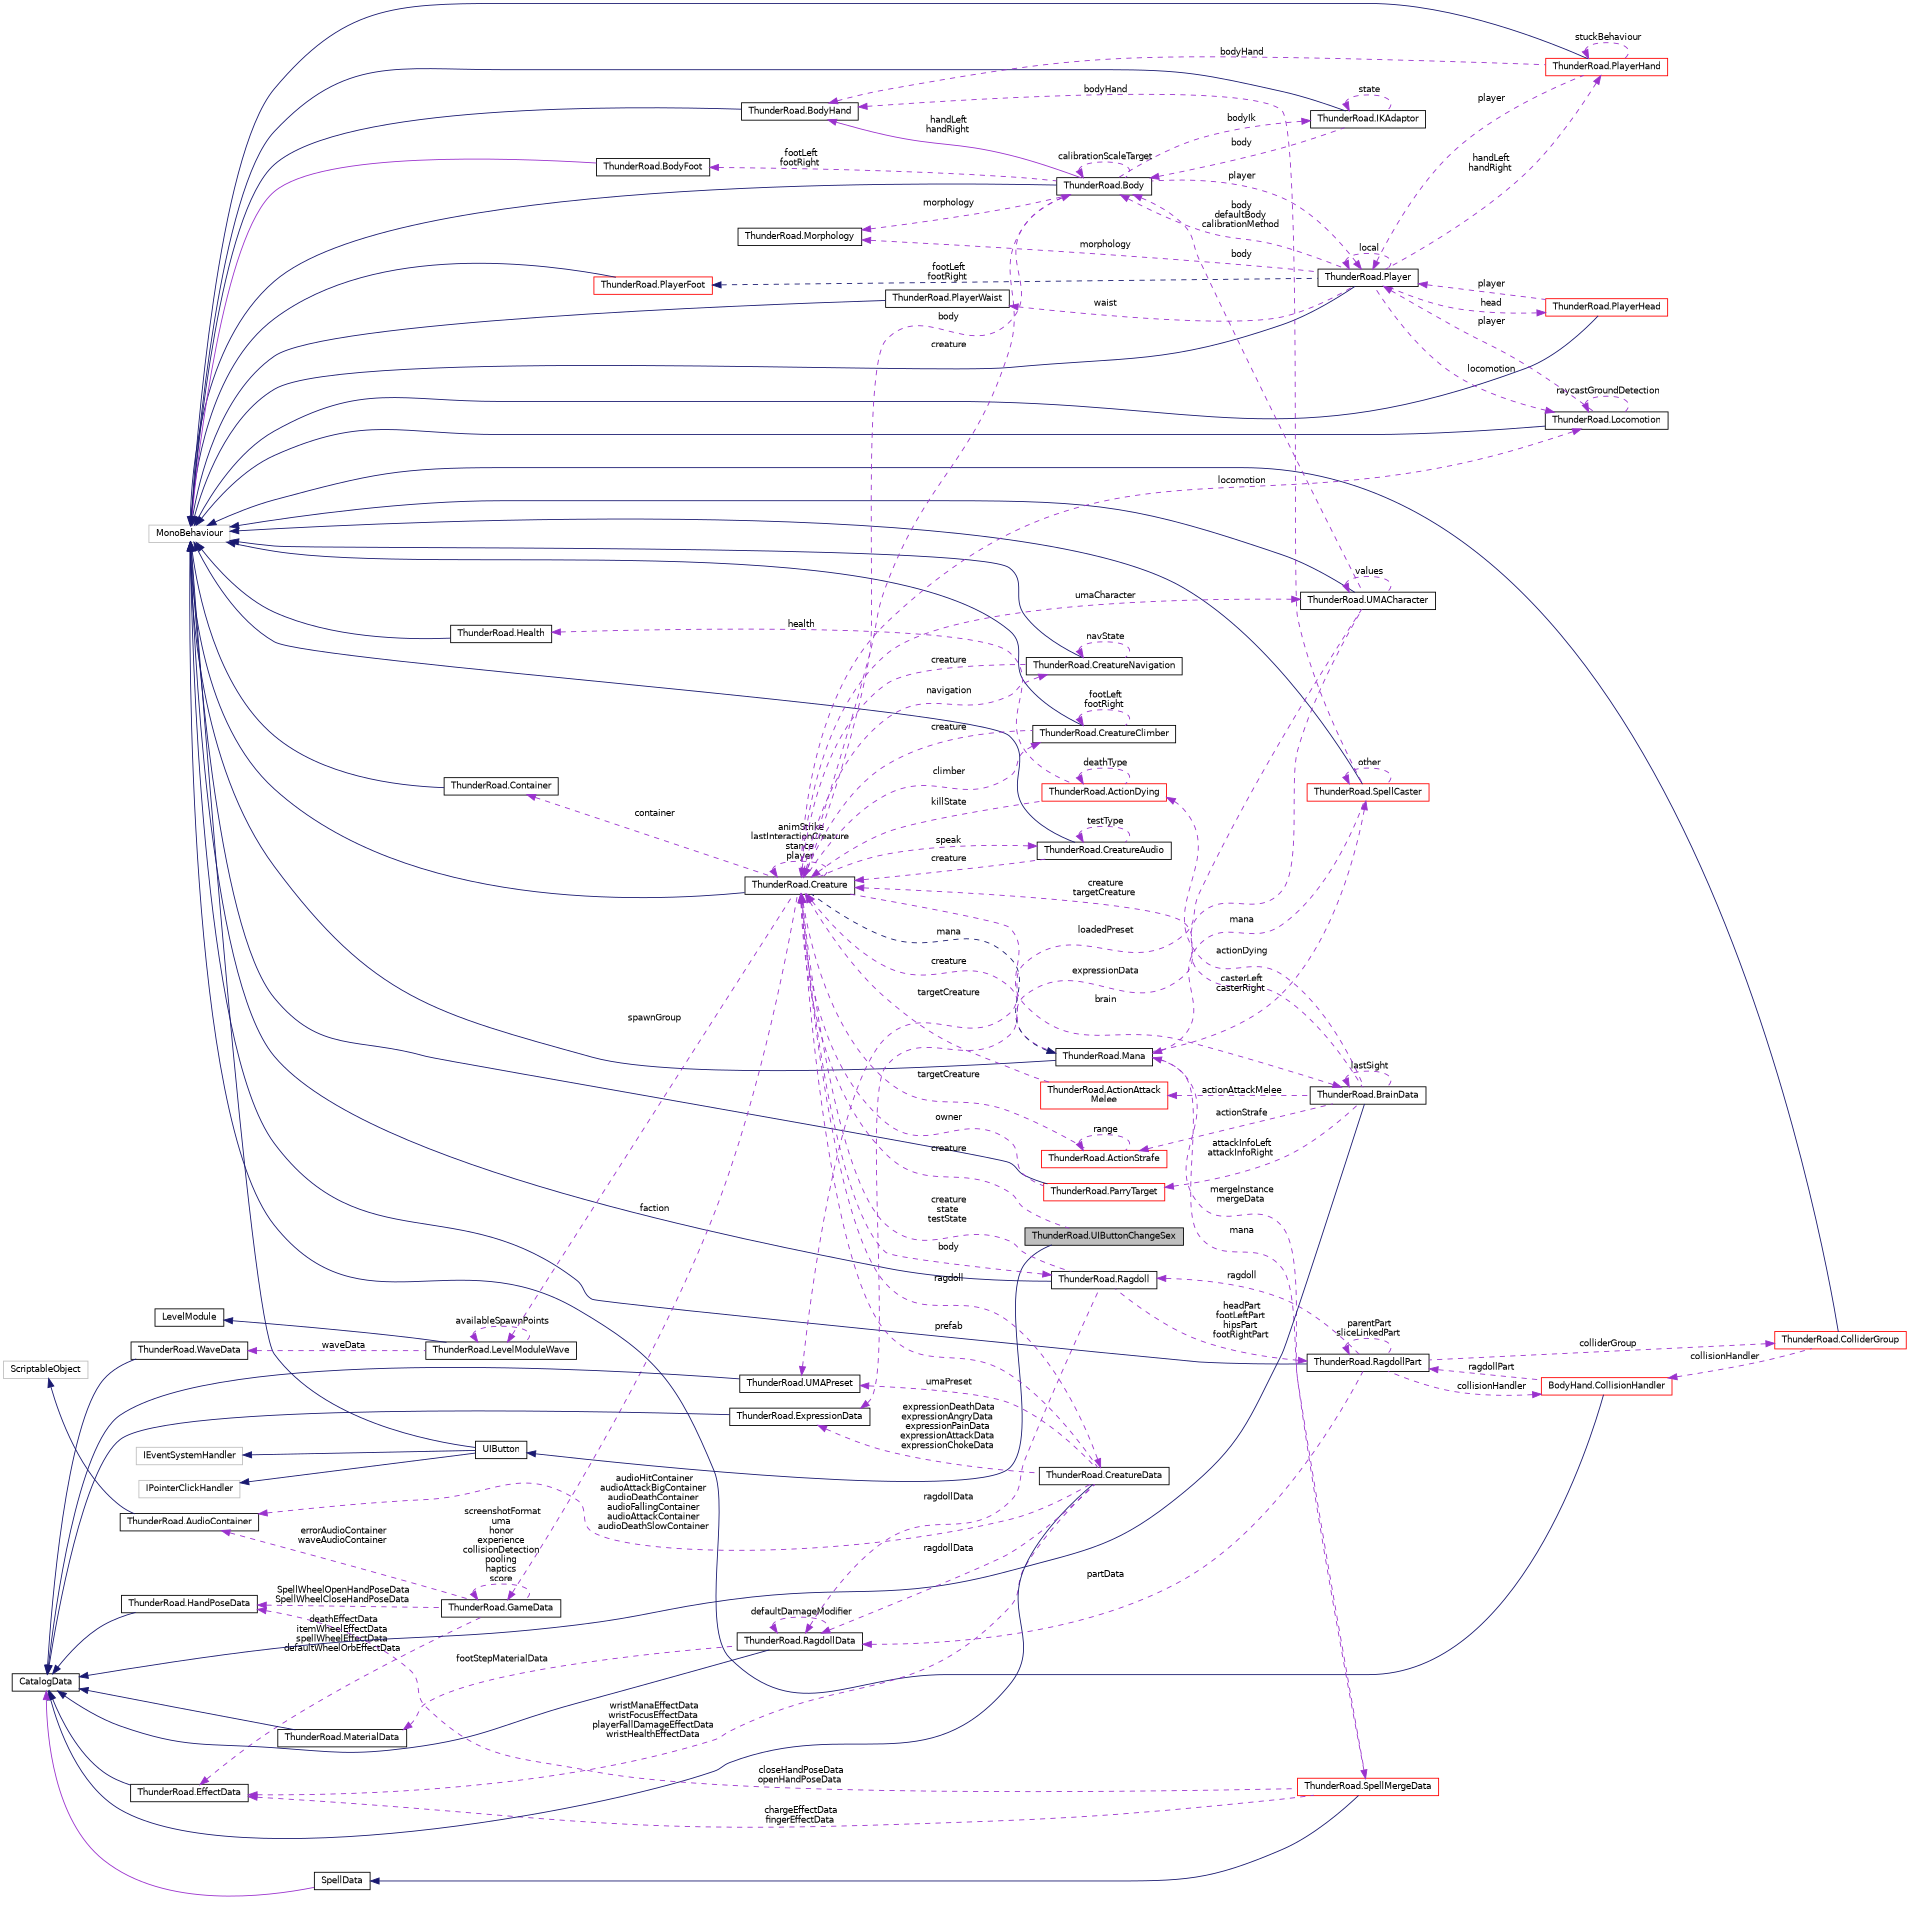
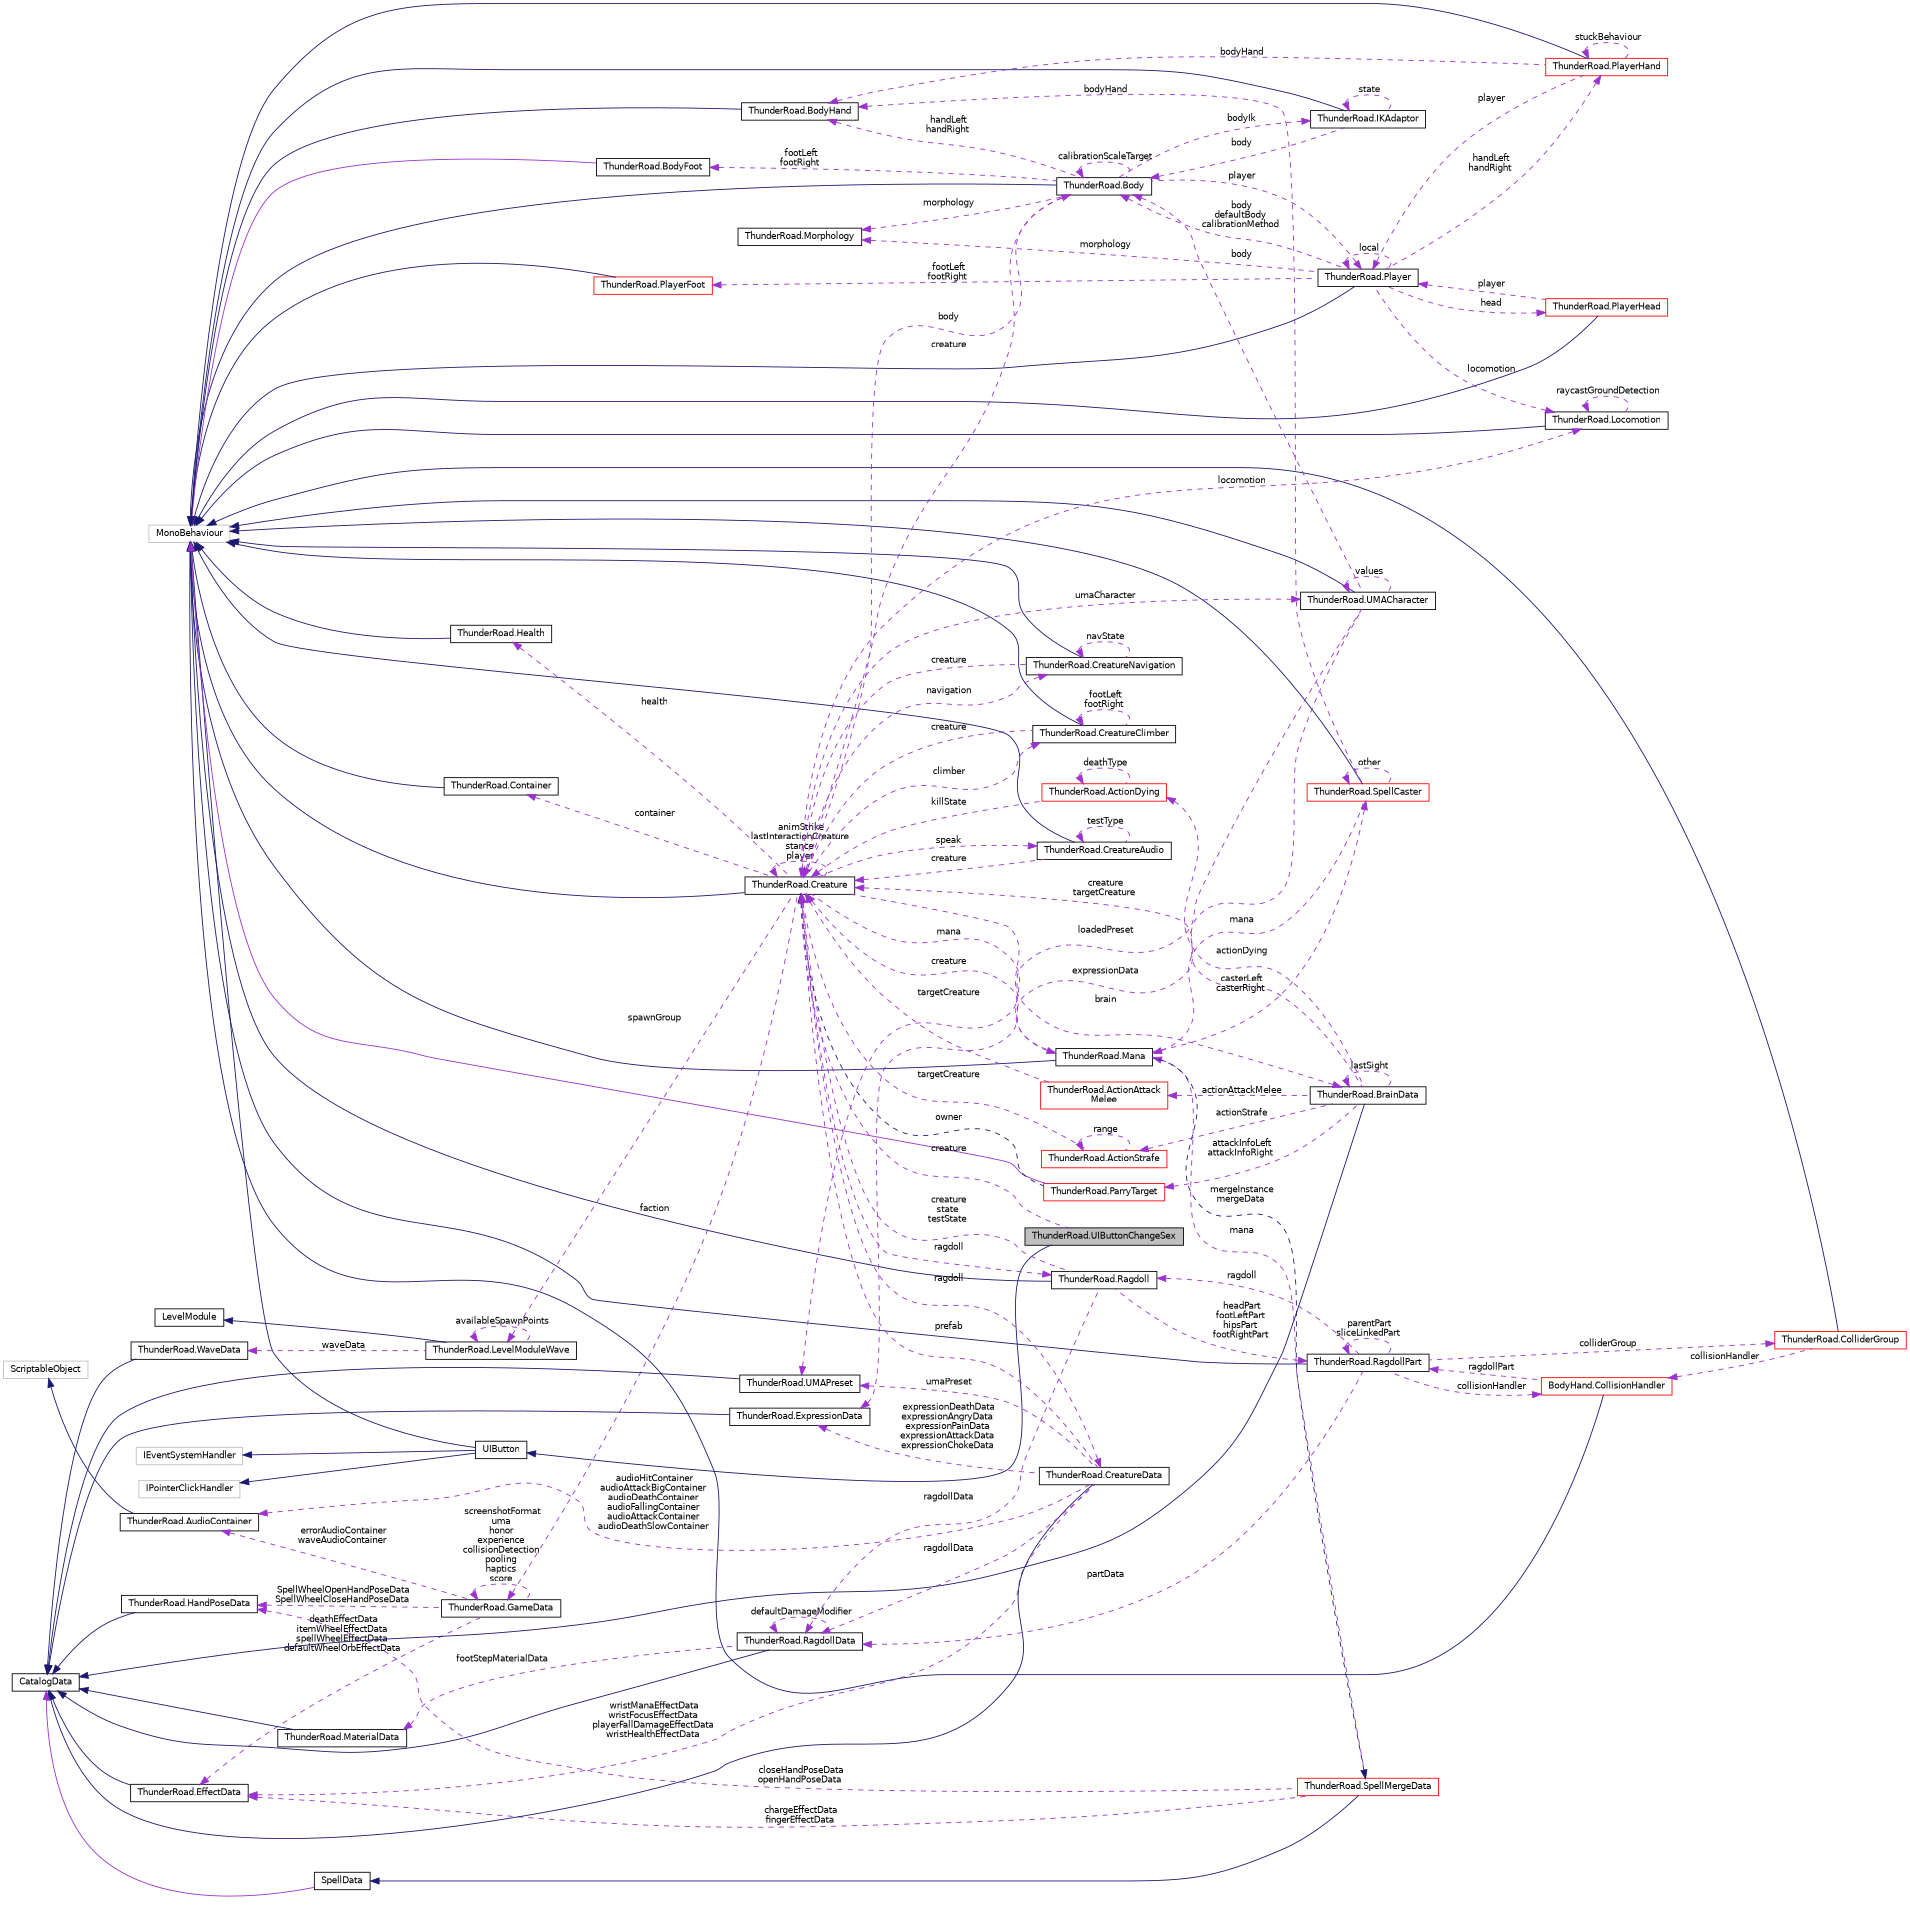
edge "ThunderRoad.Body" -> "ThunderRoad.BodyHand": style solid -> dashed
edge "ThunderRoad.Player" -> "ThunderRoad.PlayerFoot": color midnightblue -> darkorchid3
node "ThunderRoad.PlayerWaist": removed
edge "ThunderRoad.Locomotion" -> "ThunderRoad.Player": removed, label "player"
edge "ThunderRoad.ActionDying" -> "ThunderRoad.Health": now "ThunderRoad.Creature" -> "ThunderRoad.Health"
edge "ThunderRoad.Creature" -> "ThunderRoad.Mana": color midnightblue -> darkorchid3
edge "ThunderRoad.ParryTarget" -> "MonoBehaviour": color midnightblue -> darkorchid3
edge "ThunderRoad.ParryTarget" -> "ThunderRoad.Creature": color darkorchid3 -> midnightblue
edge "ThunderRoad.Creature" -> "ThunderRoad.Ragdoll": label " body" -> " ragdoll"
edge "ThunderRoad.Mana" -> "ThunderRoad.SpellMergeData": color darkorchid3 -> midnightblue
